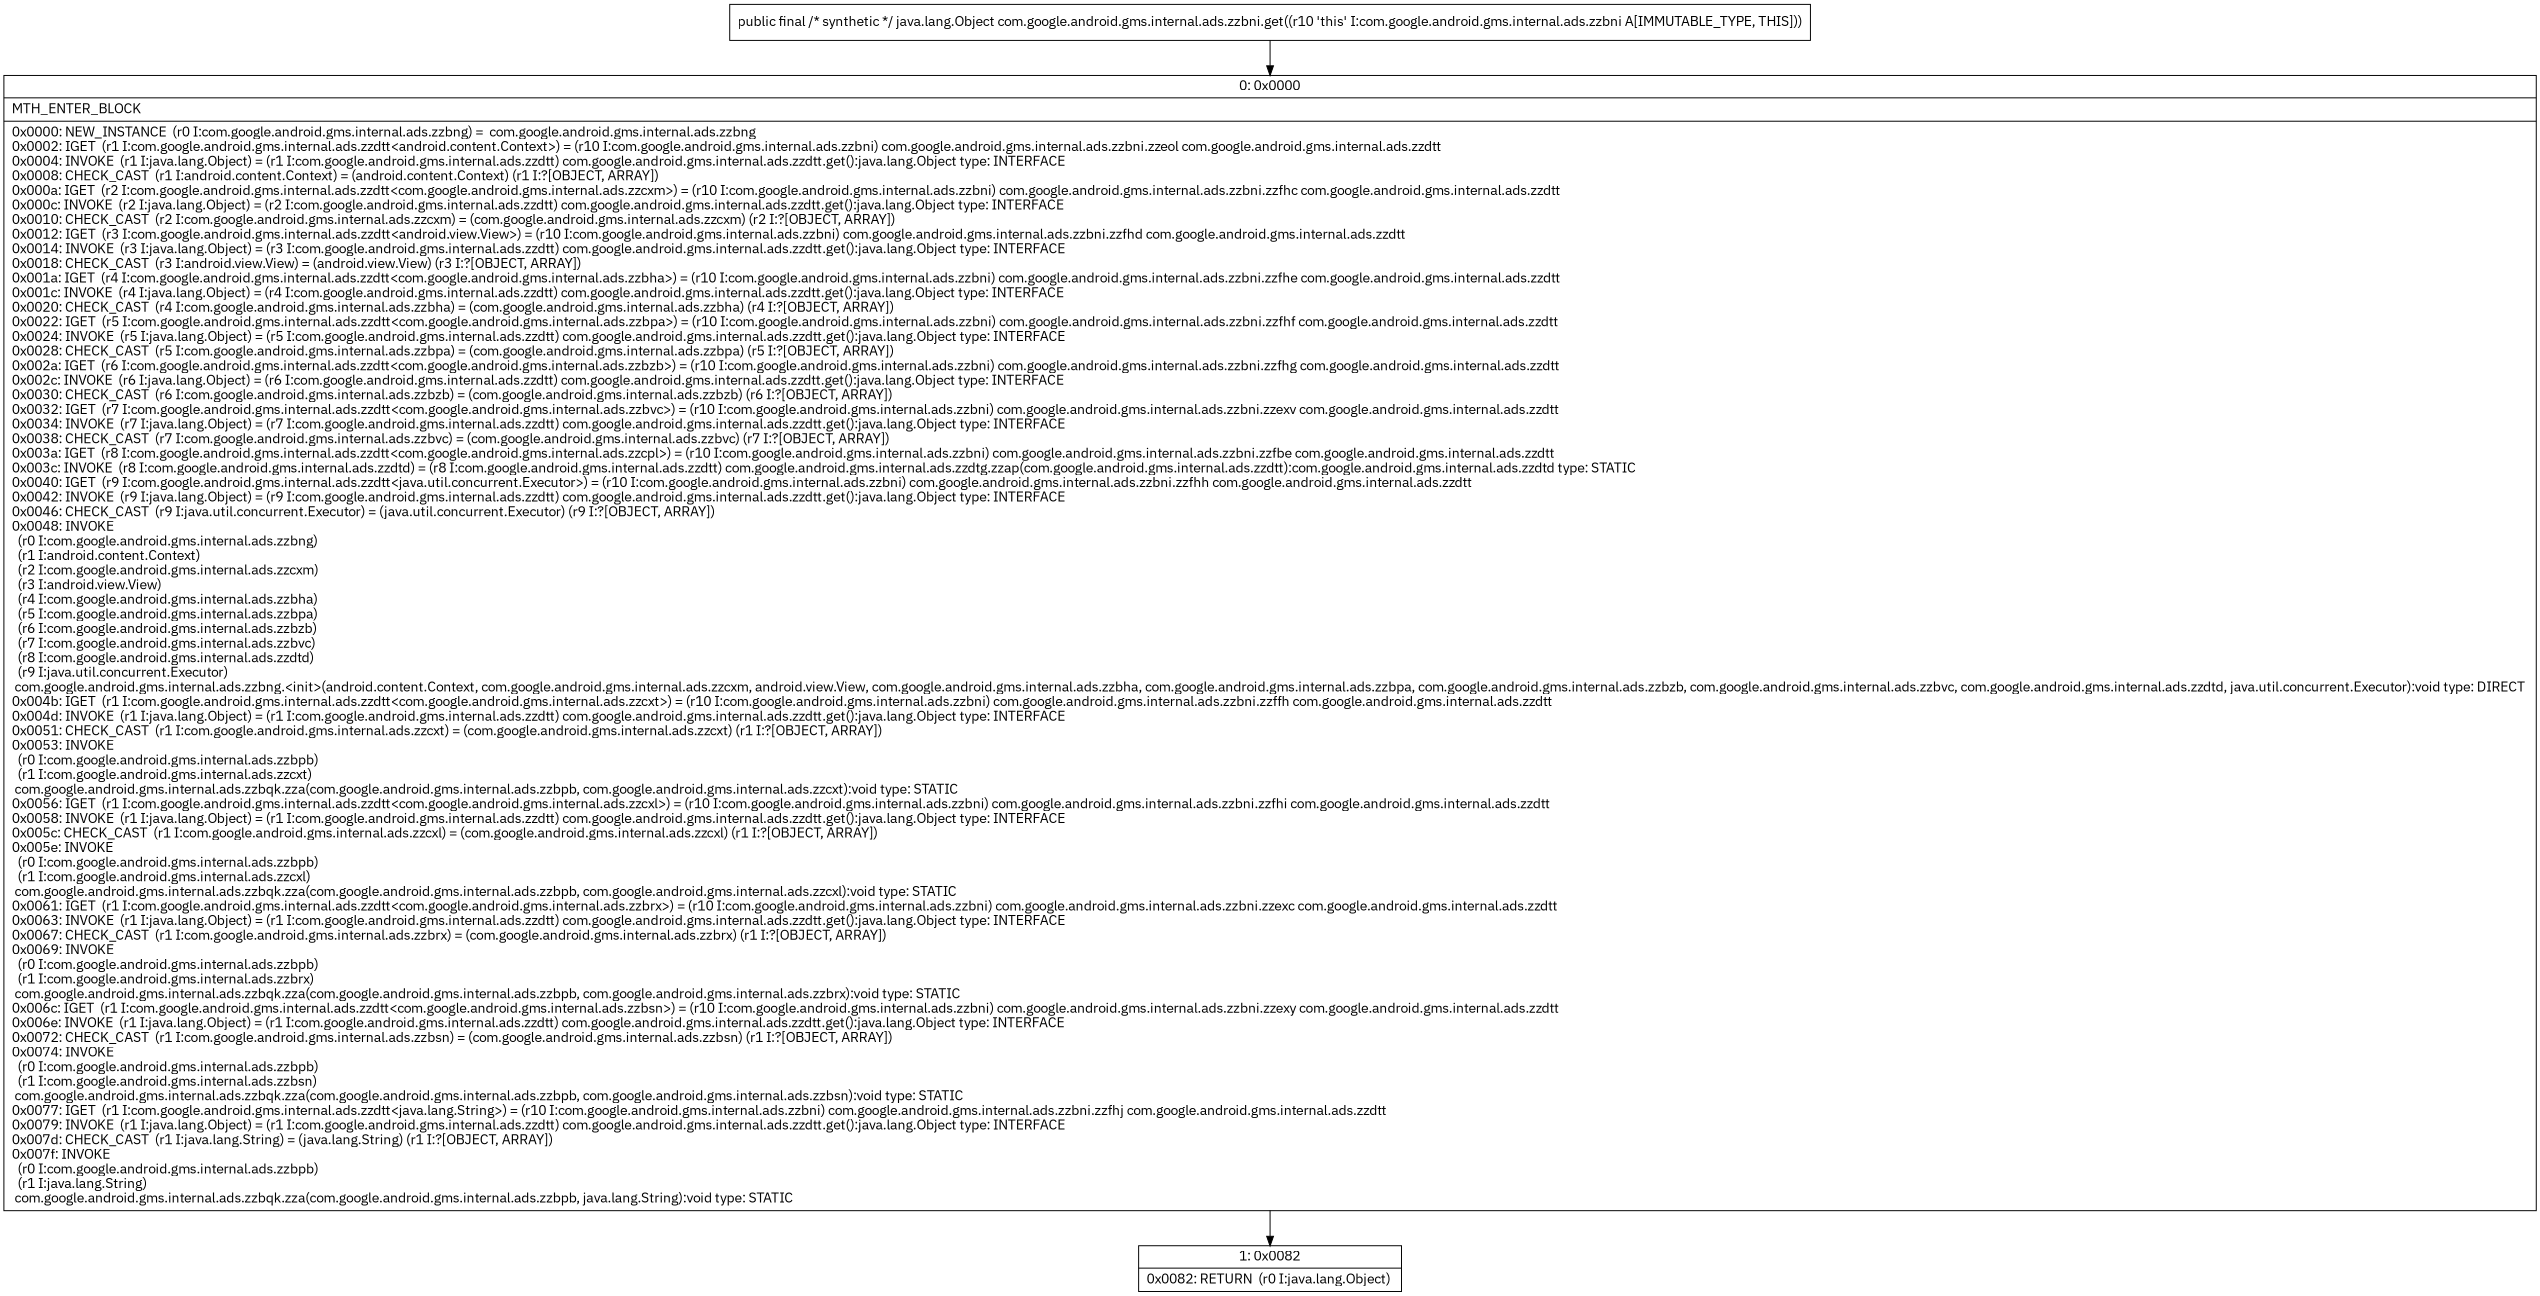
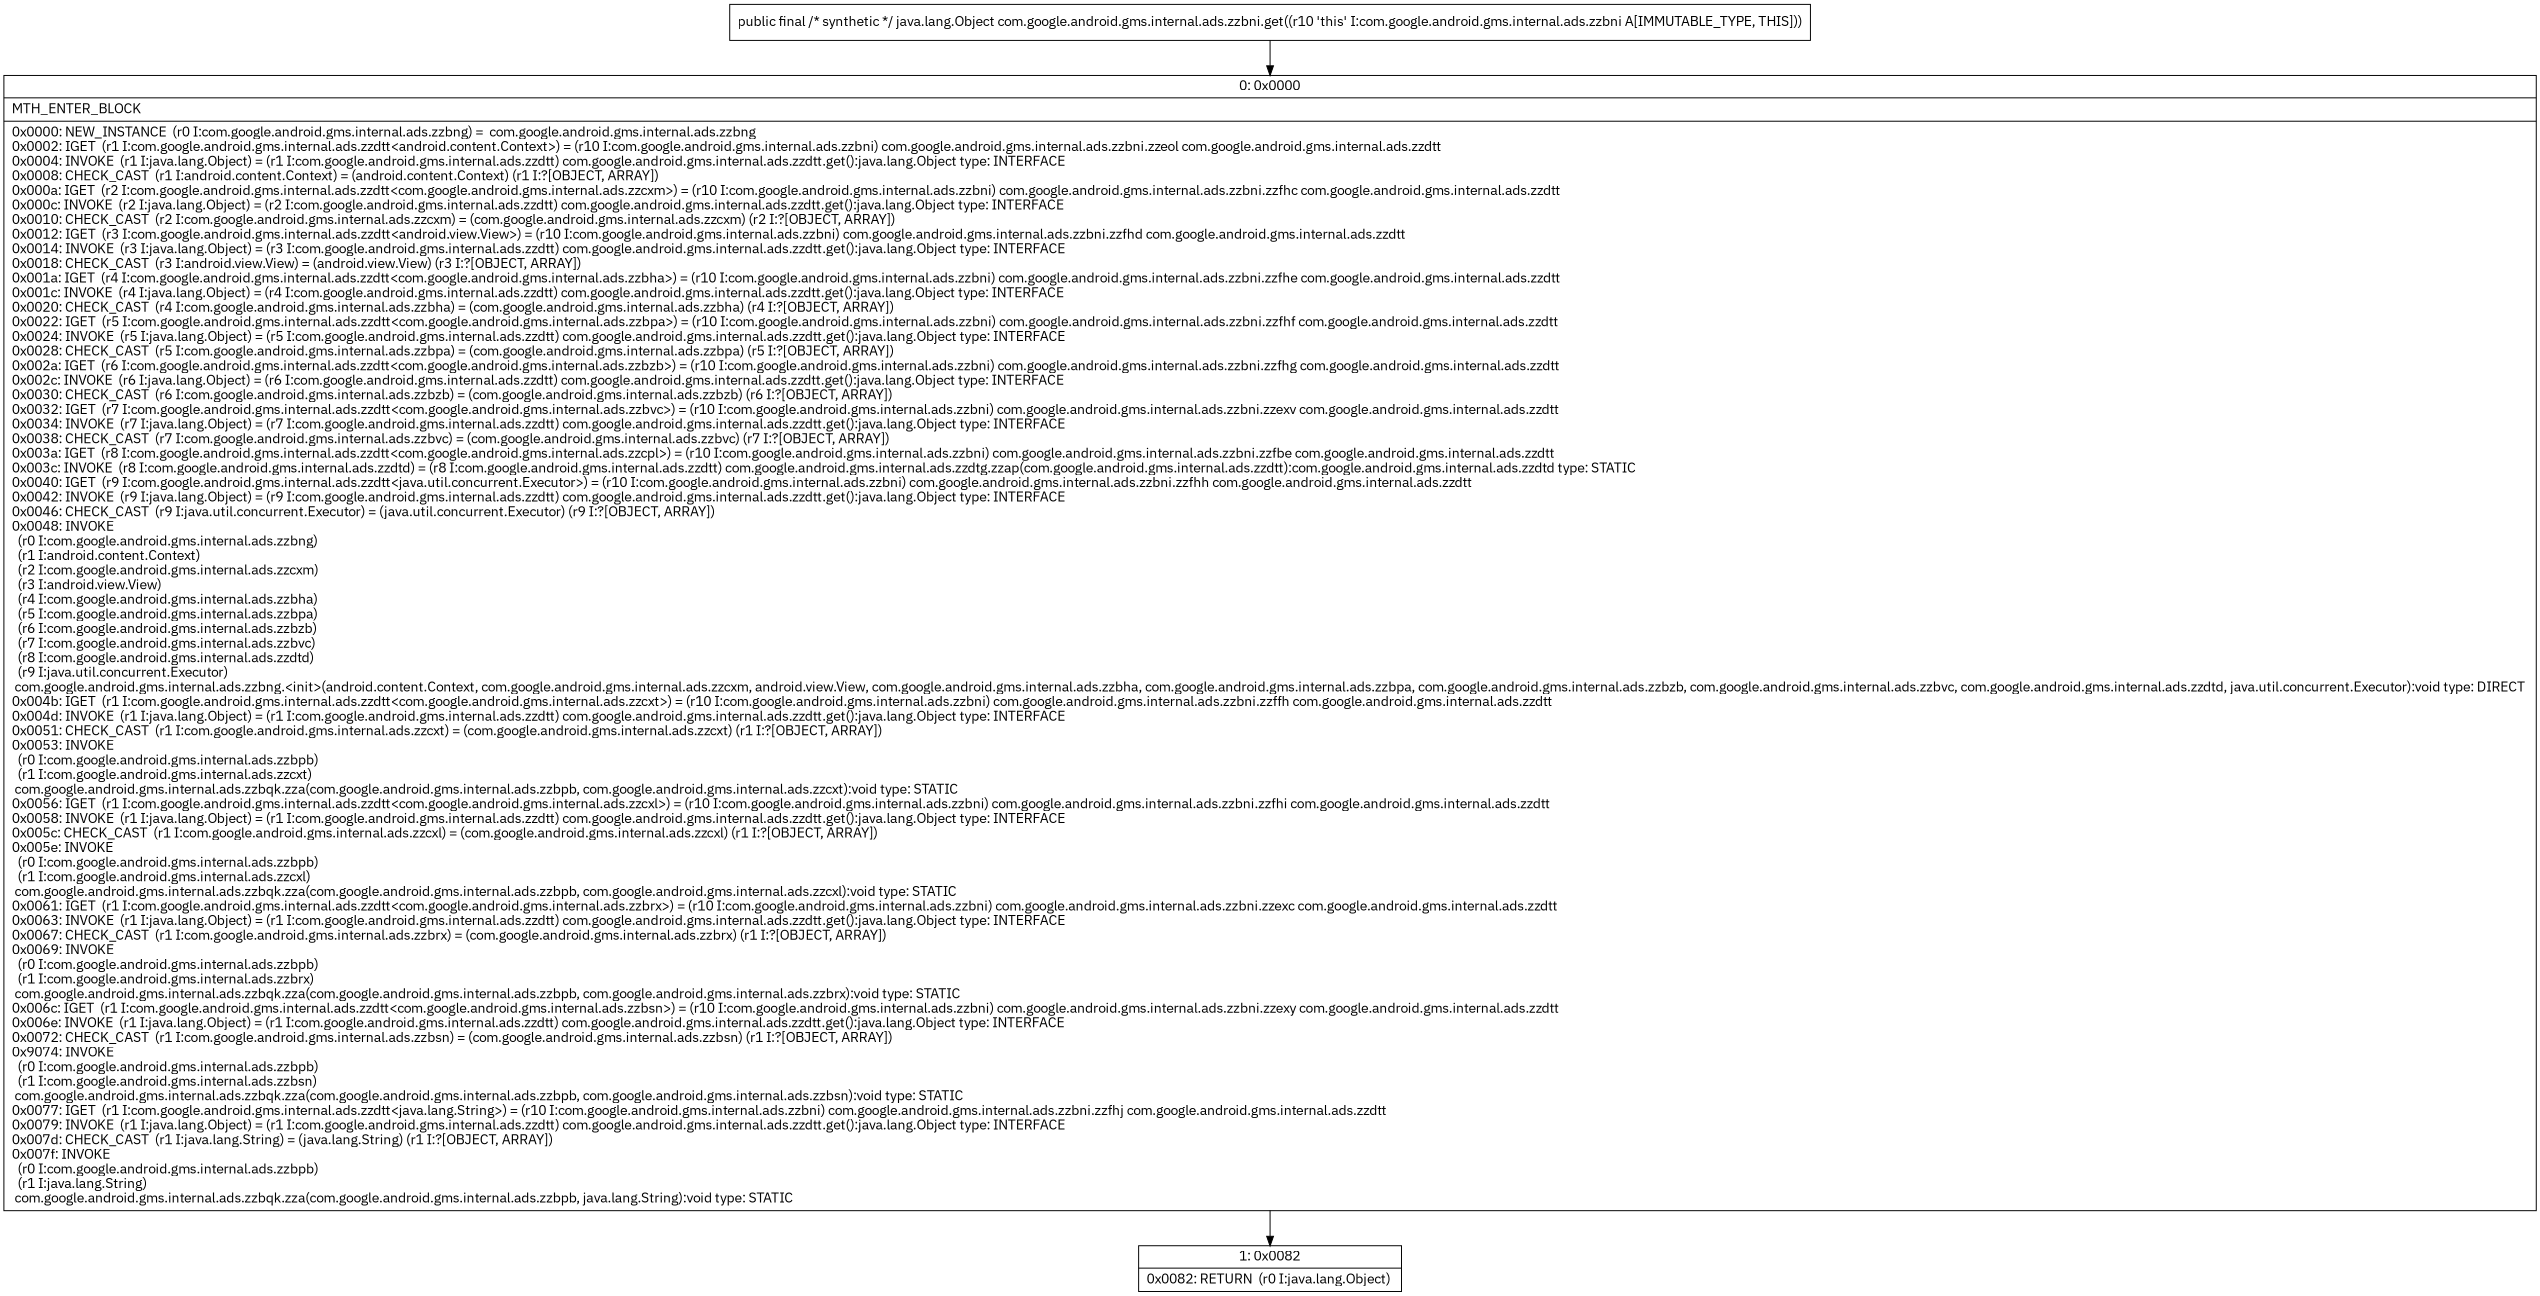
node "0: 0x0000": text "0x0074: INVOKE" -> "0x9074: INVOKE"
